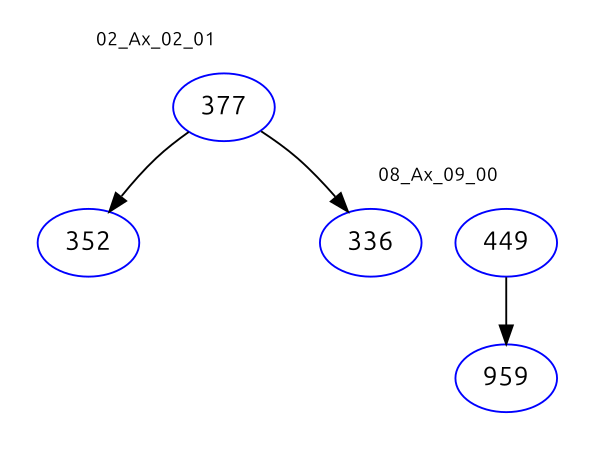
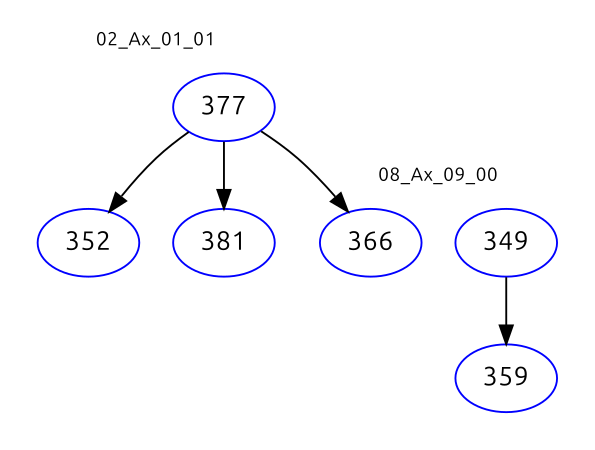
cluster "02_Ax_02_01": label "02_Ax_02_01" -> "02_Ax_01_01"
node "381": added
node "336": label "336" -> "366"
node "449": label "449" -> "349"
node "959": label "959" -> "359"
